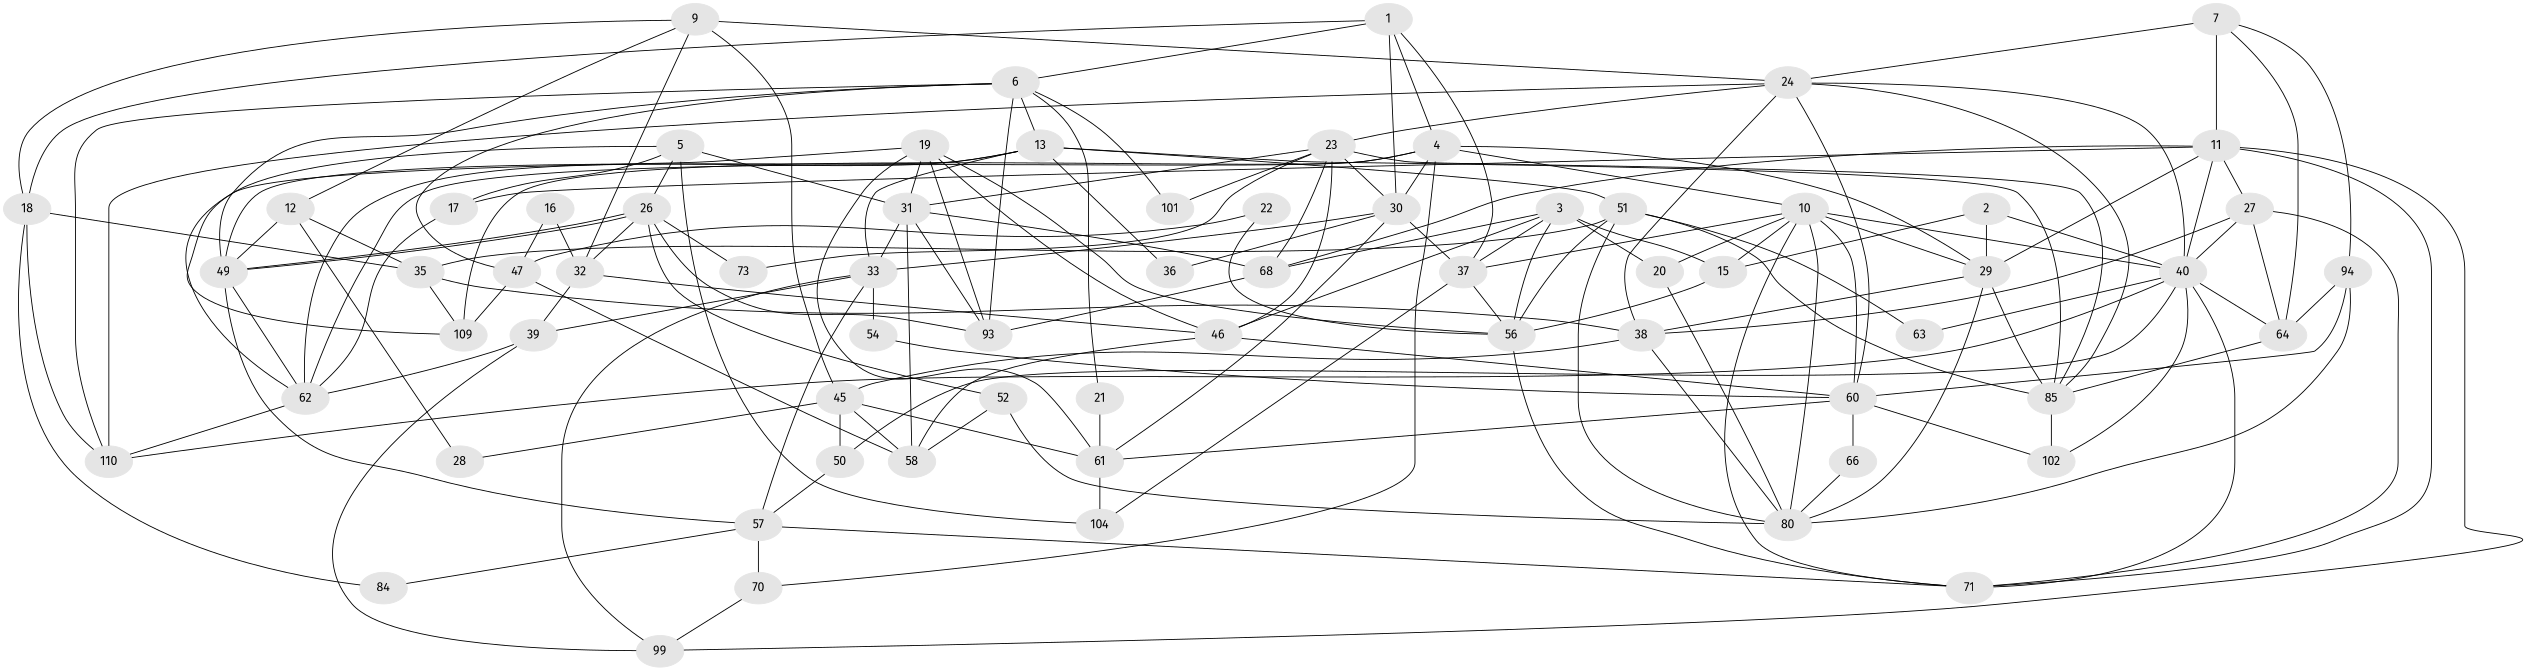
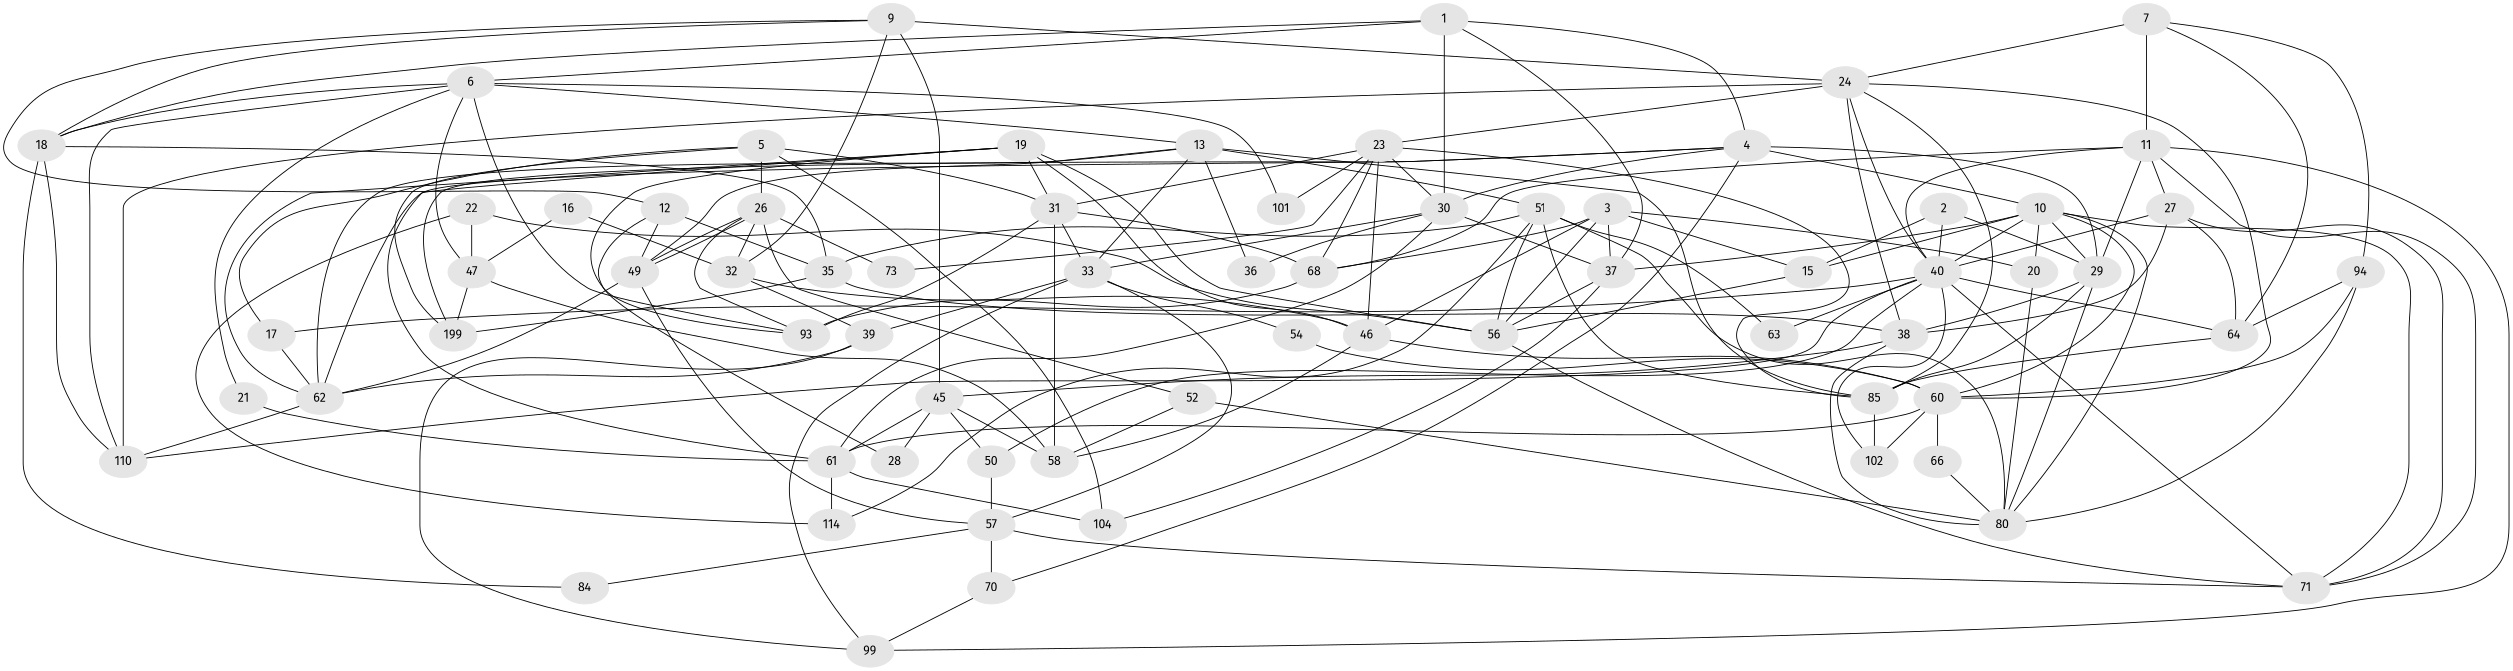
edge "6" -- "49": now "6" -- "18"
edge "11" -- "17": now "40" -- "17"
node "109": label "109" -> "199"
node "114": added
